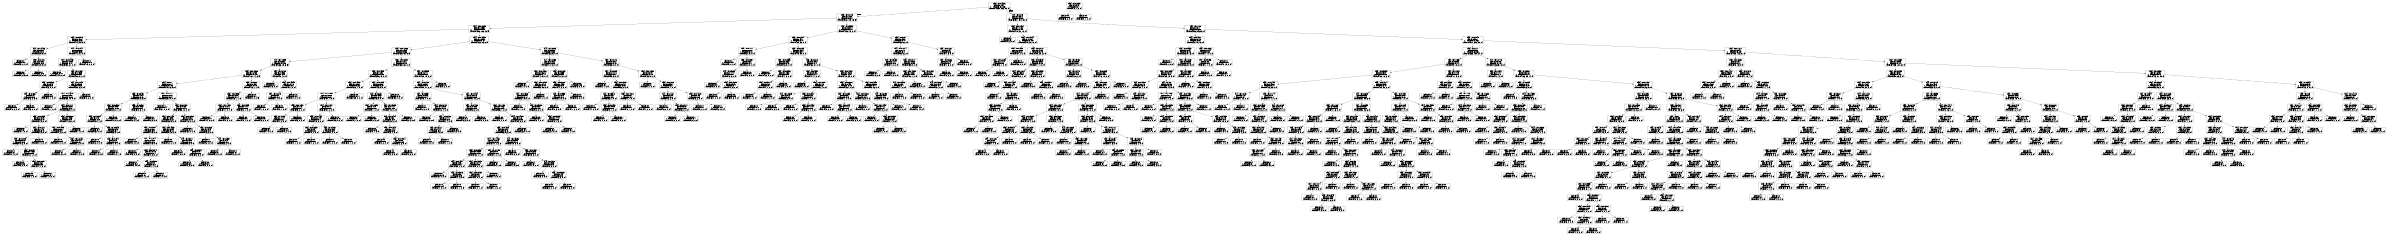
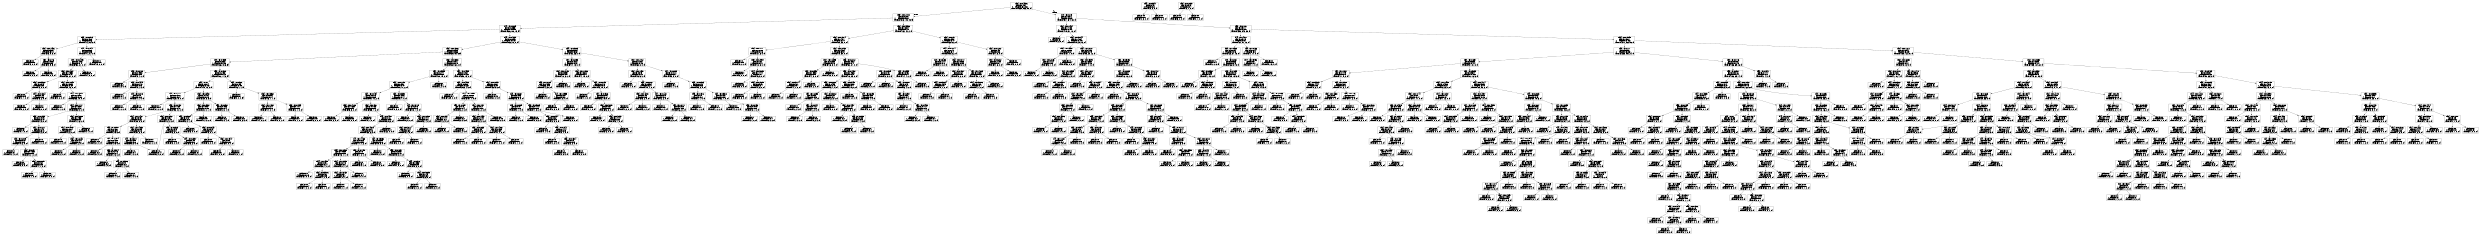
edge "X[2] <= 0.6007 gini = 0.48 samples = 7 value = [6, 4, 0, 0]" -> "X[0] <= 0.2325 gini = 0.48 samples = 3 value = [2, 3, 0, 0]": reversed
node "gini = 0.0 samples = 5 value = [0, 12, 0, 0]": added
edge "X[4] <= 0.3017 gini = 0.375 samples = 6 value = [9, 3, 0, 0]" -> "X[4] <= 0.3347 gini = 0.48 samples = 2 value = [2, 3, 0, 0]": now "X[4] <= 0.3017 gini = 0.375 samples = 6 value = [9, 3, 0, 0]" -> "gini = 0.0 samples = 44 value = [64, 0, 0, 0]"
node "X[6] <= 0.6549 gini = 0.18 samples = 8 value = [1, 9, 0, 0]": label "X[6] <= 0.6549 gini = 0.18 samples = 8 value = [1, 9, 0, 0]" -> "X[6] <= 0.6549 gini = 0.18 gini = 8 value = [1, 9, 0, 0]"
